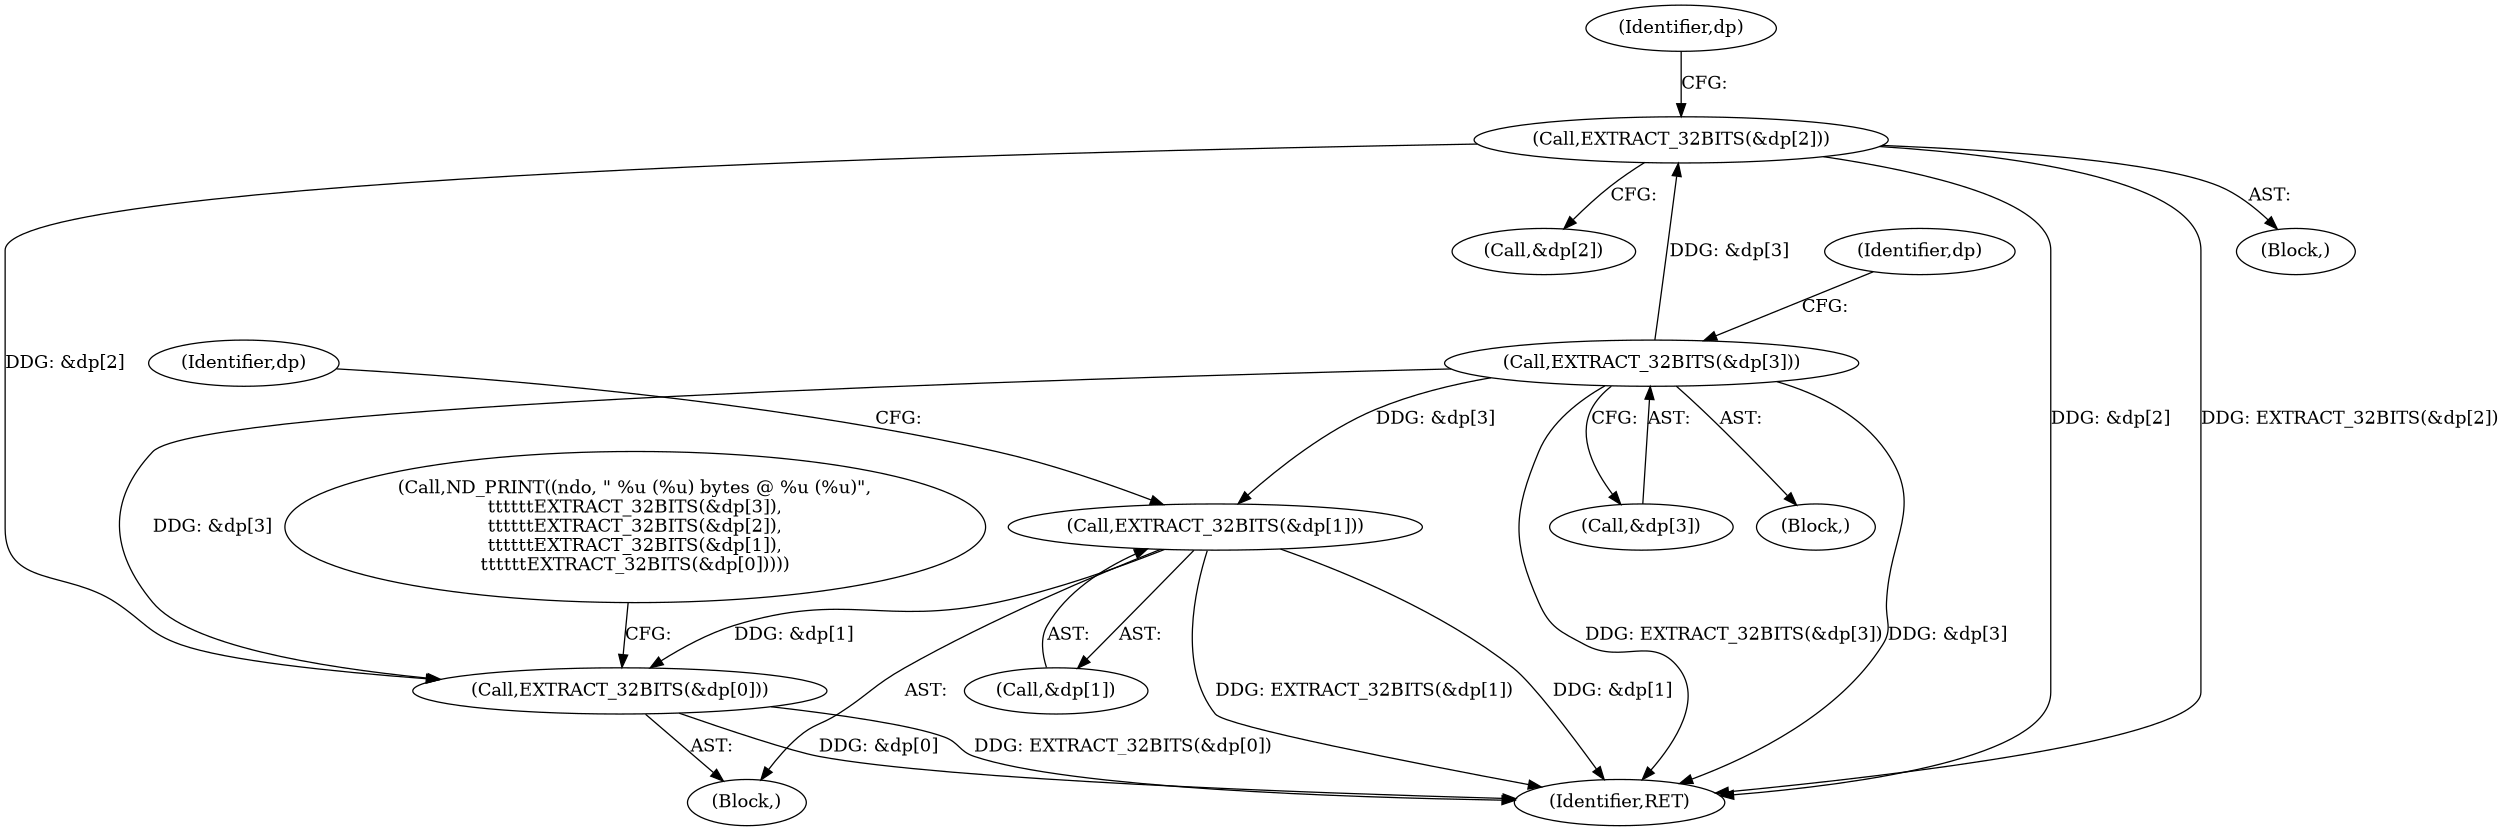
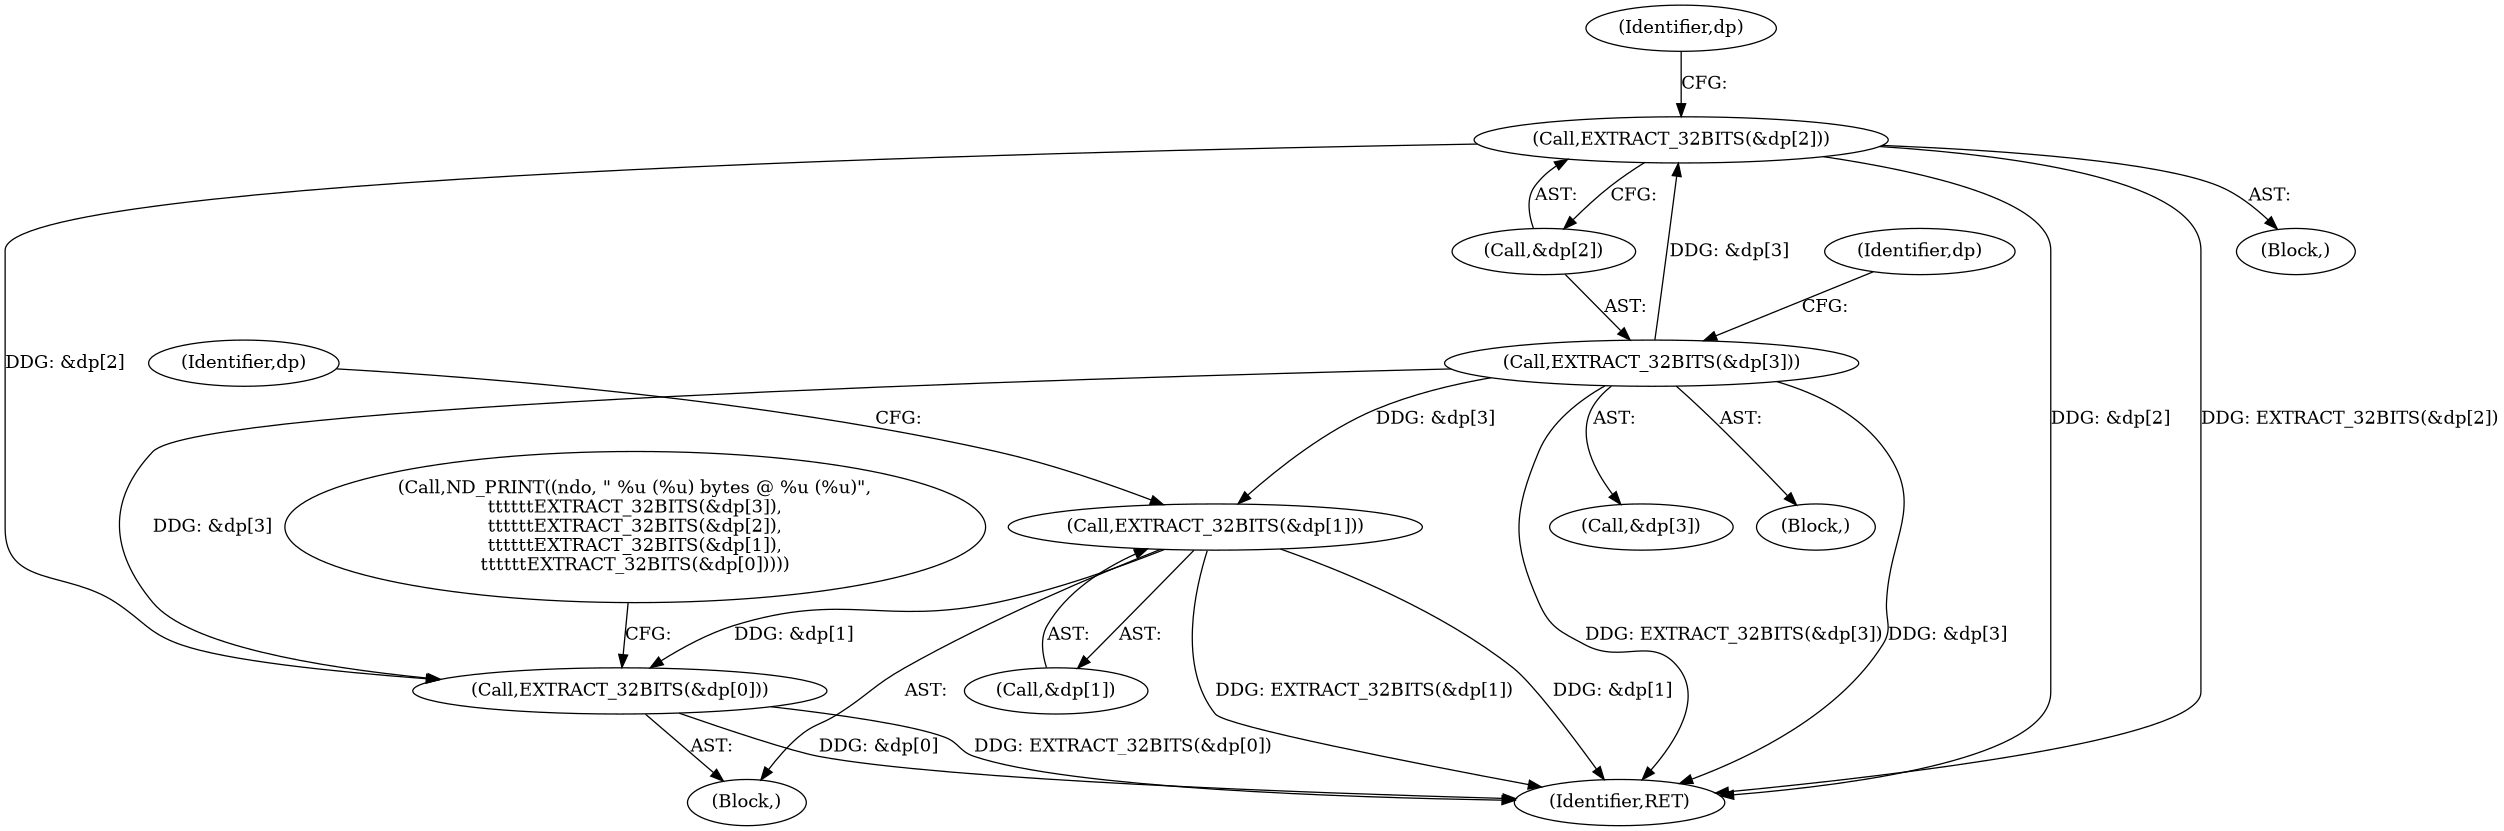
edge "(Call,&dp[2])" -> "(Call,EXTRACT_32BITS(&dp[2]))": added, label "AST:"
edge "(Call,EXTRACT_32BITS(&dp[3]))" -> "(Call,&dp[3])": label "CFG: " -> "AST: "
edge "(Call,&dp[3])" -> "(Call,EXTRACT_32BITS(&dp[3]))": now "(Call,&dp[2])" -> "(Call,EXTRACT_32BITS(&dp[3]))"
